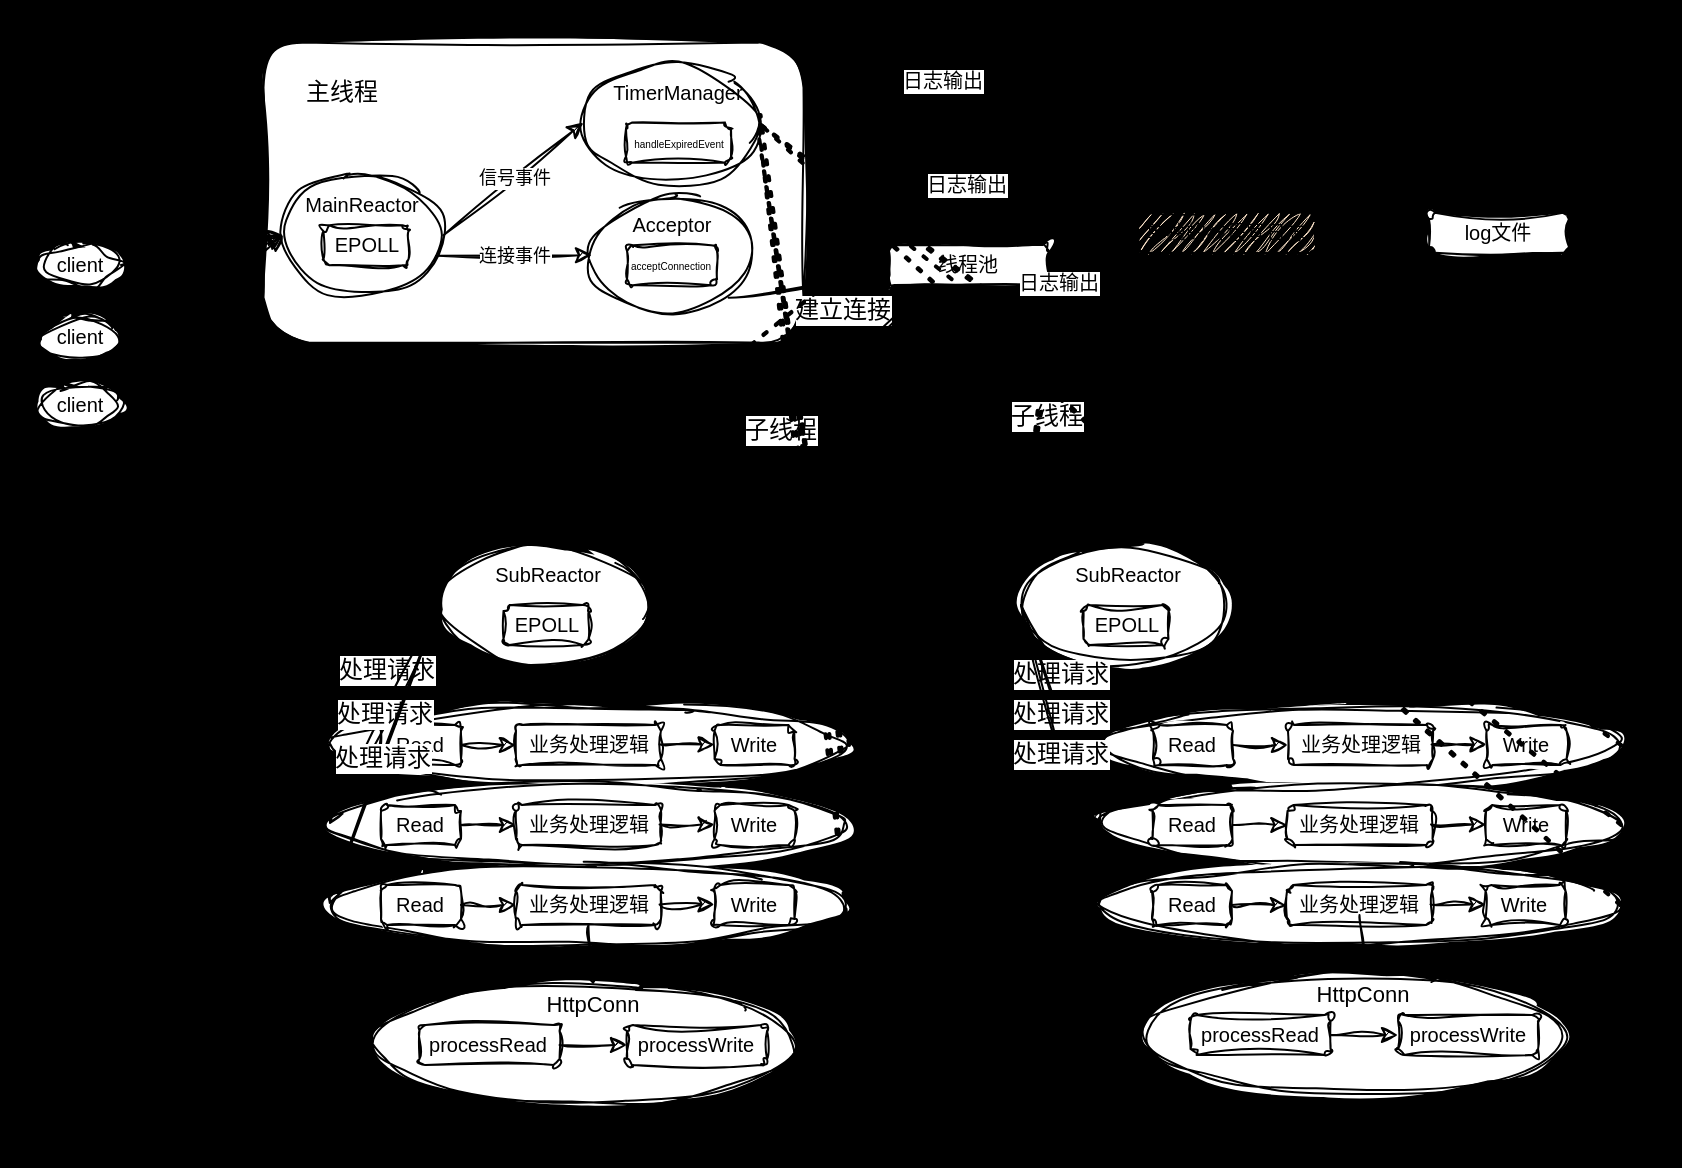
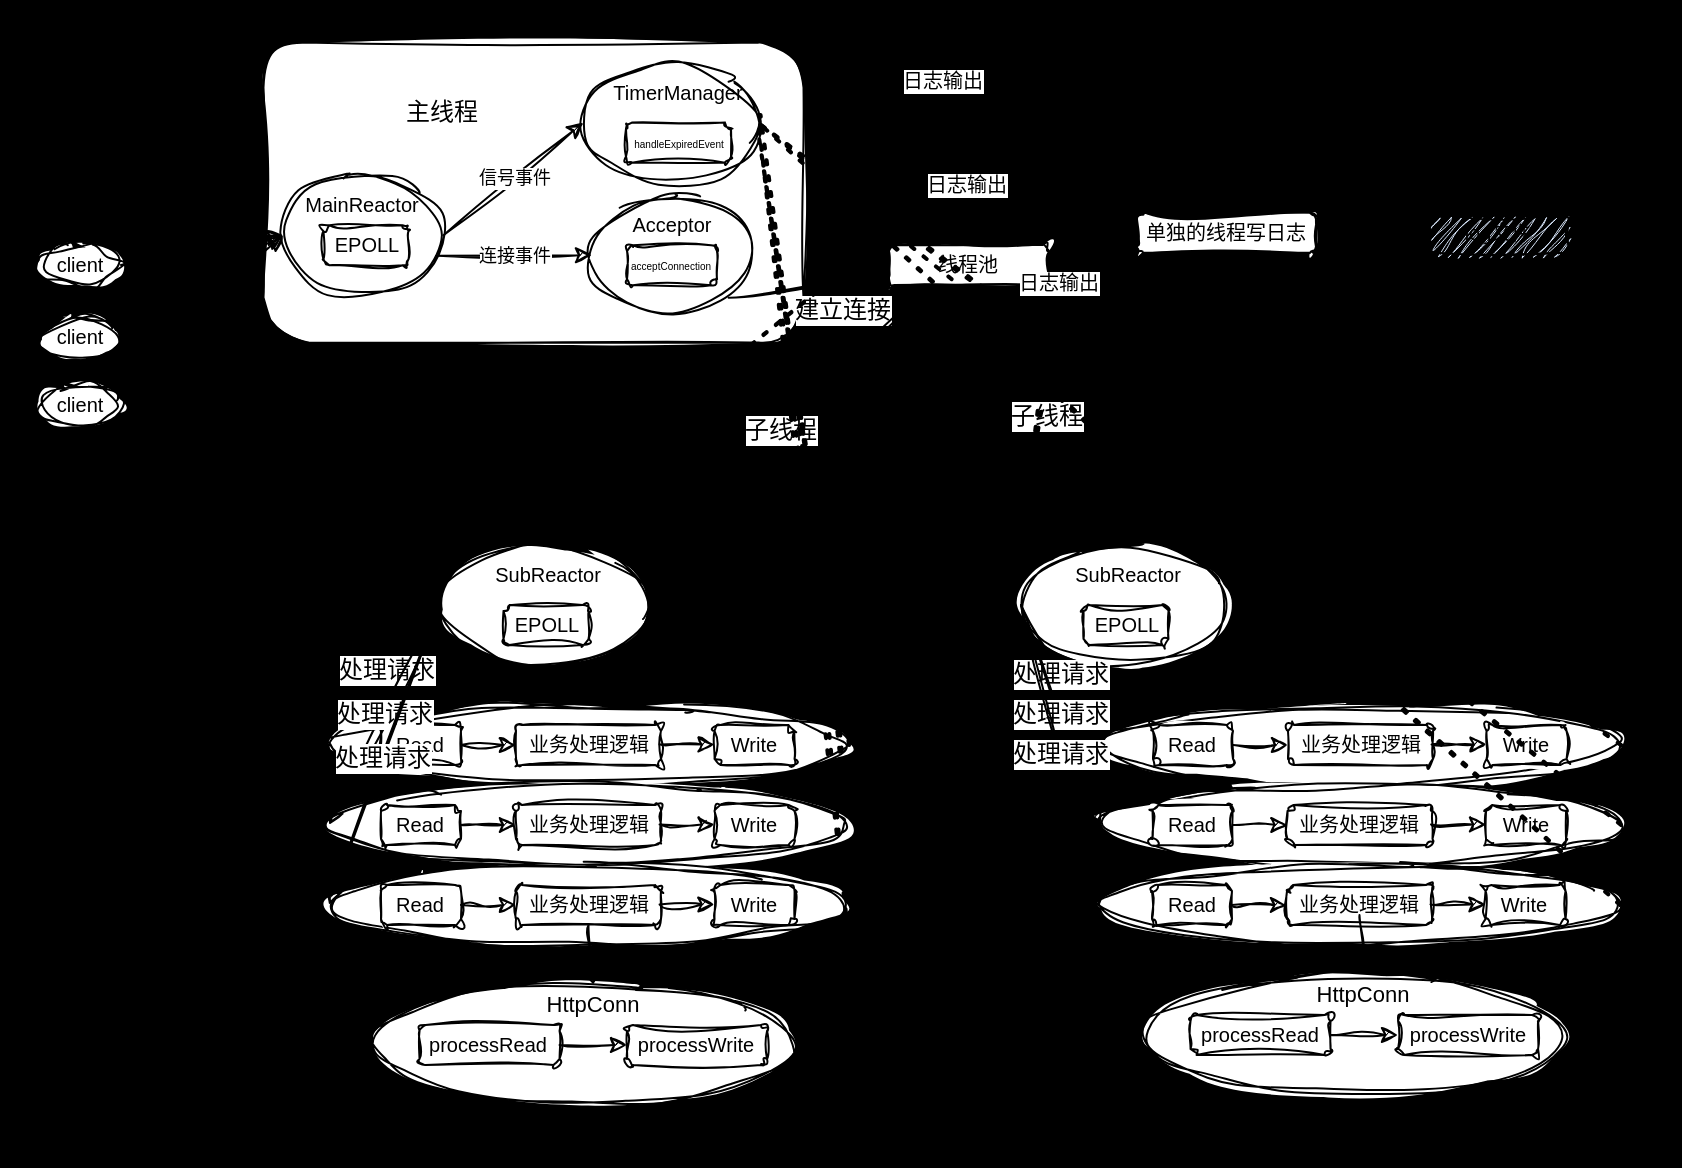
node "主线程": moved (344, 93) -> (444, 113)
node "生产者-消费者模型队列": moved (1266, 175) -> (1226, 155)
node "单独的线程写日志": fillcolor #ffe6cc -> #ffffff
node "log文件": fillcolor #ffffff -> #dae8fc
